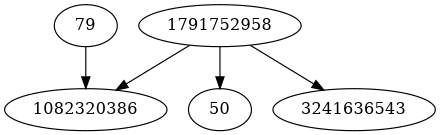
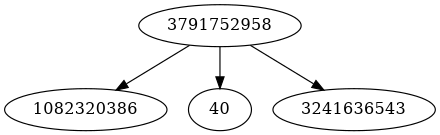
node "79": removed
node "1791752958": label "1791752958" -> "3791752958"
node "50": label "50" -> "40"
